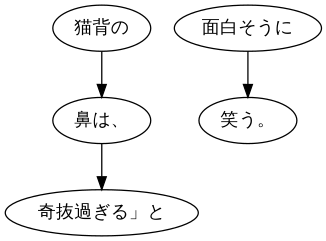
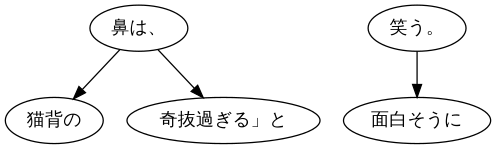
edge "猫背の" -> "鼻は、": reversed
edge "面白そうに" -> "笑う。": reversed
